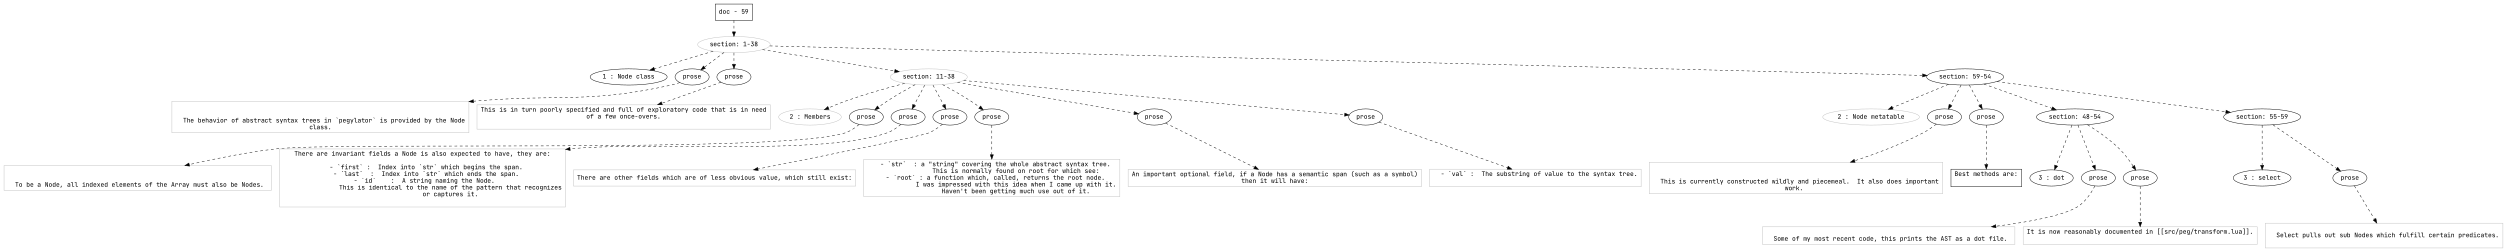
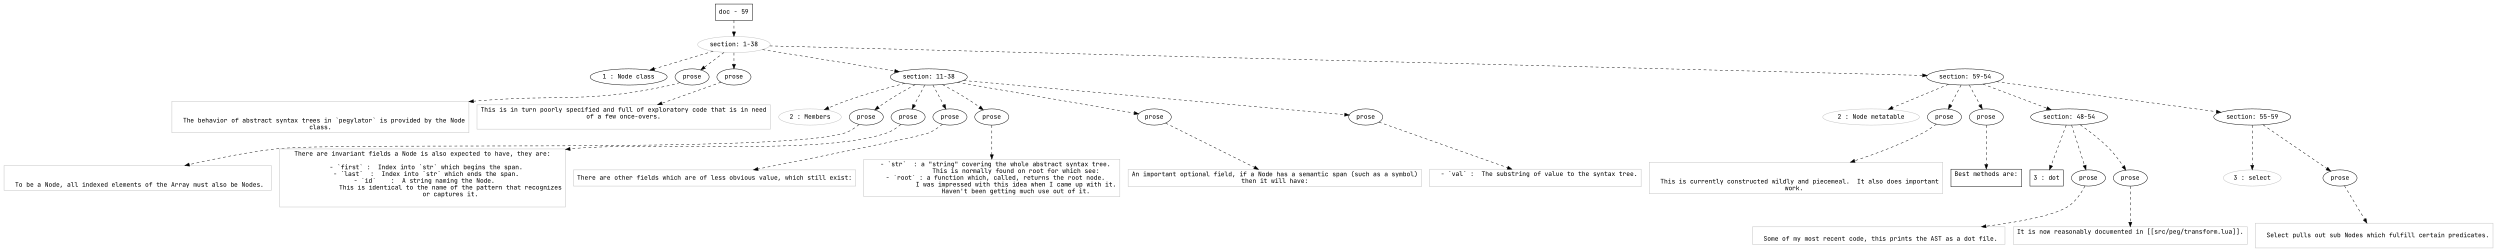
node "section: 11-38": color Gray -> black
node "3 : dot": shape ellipse -> box
node "3 : select": color black -> Gray
